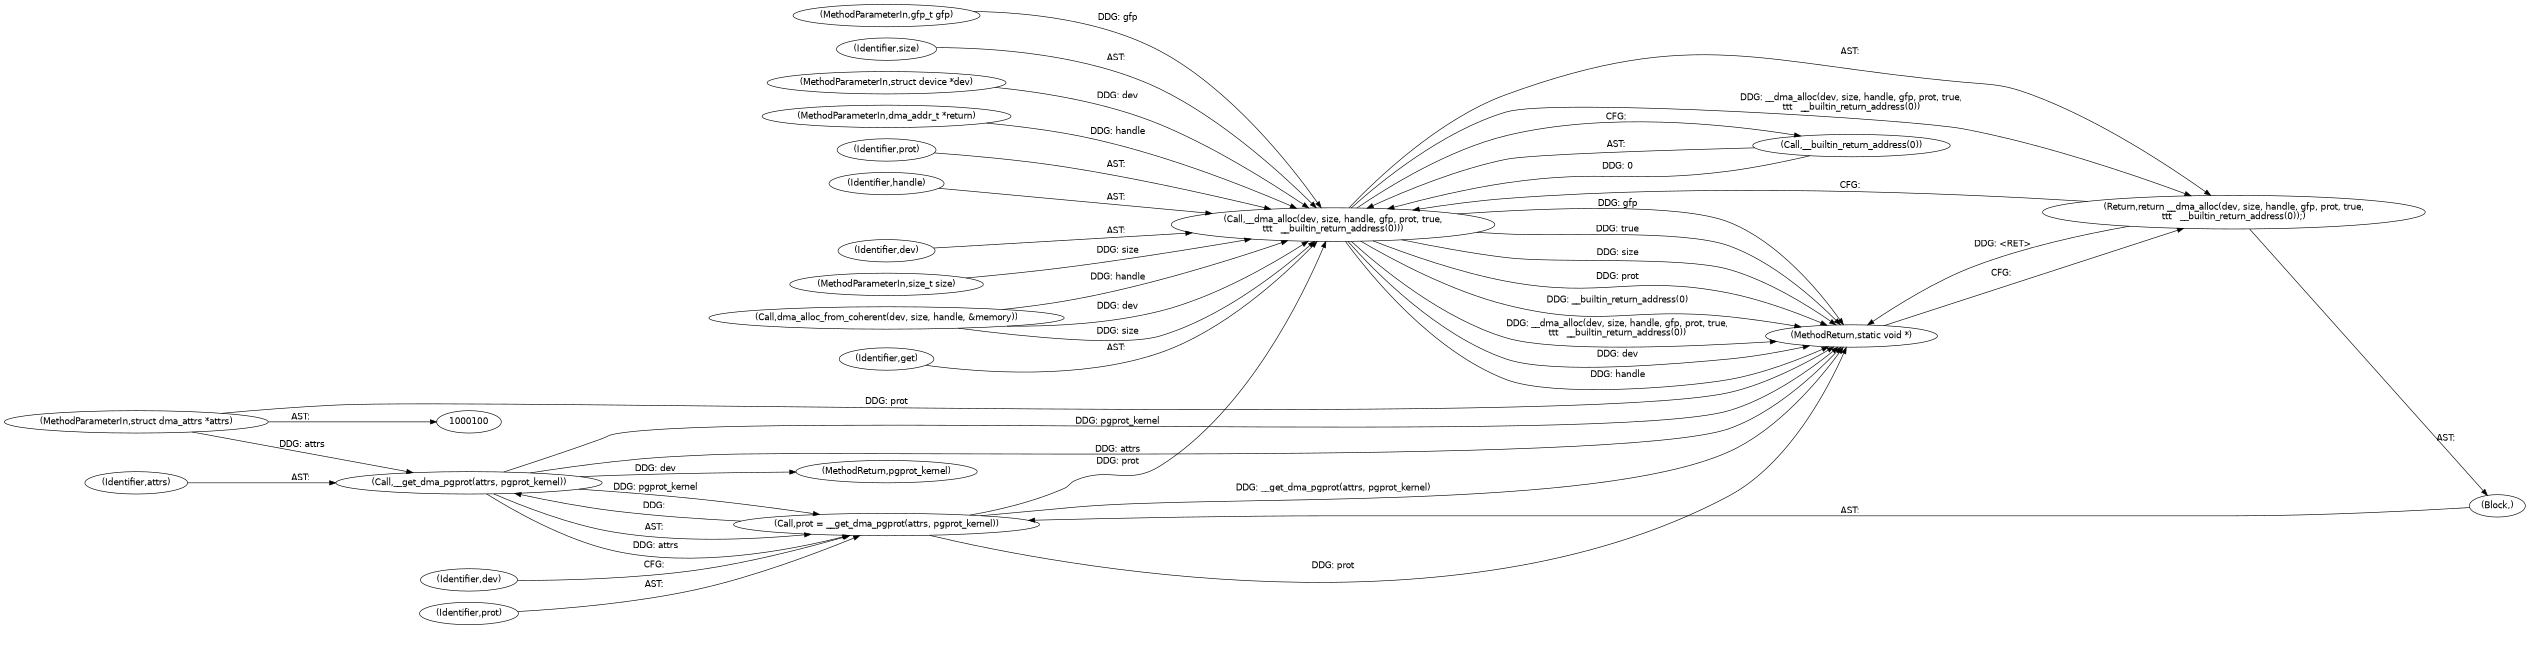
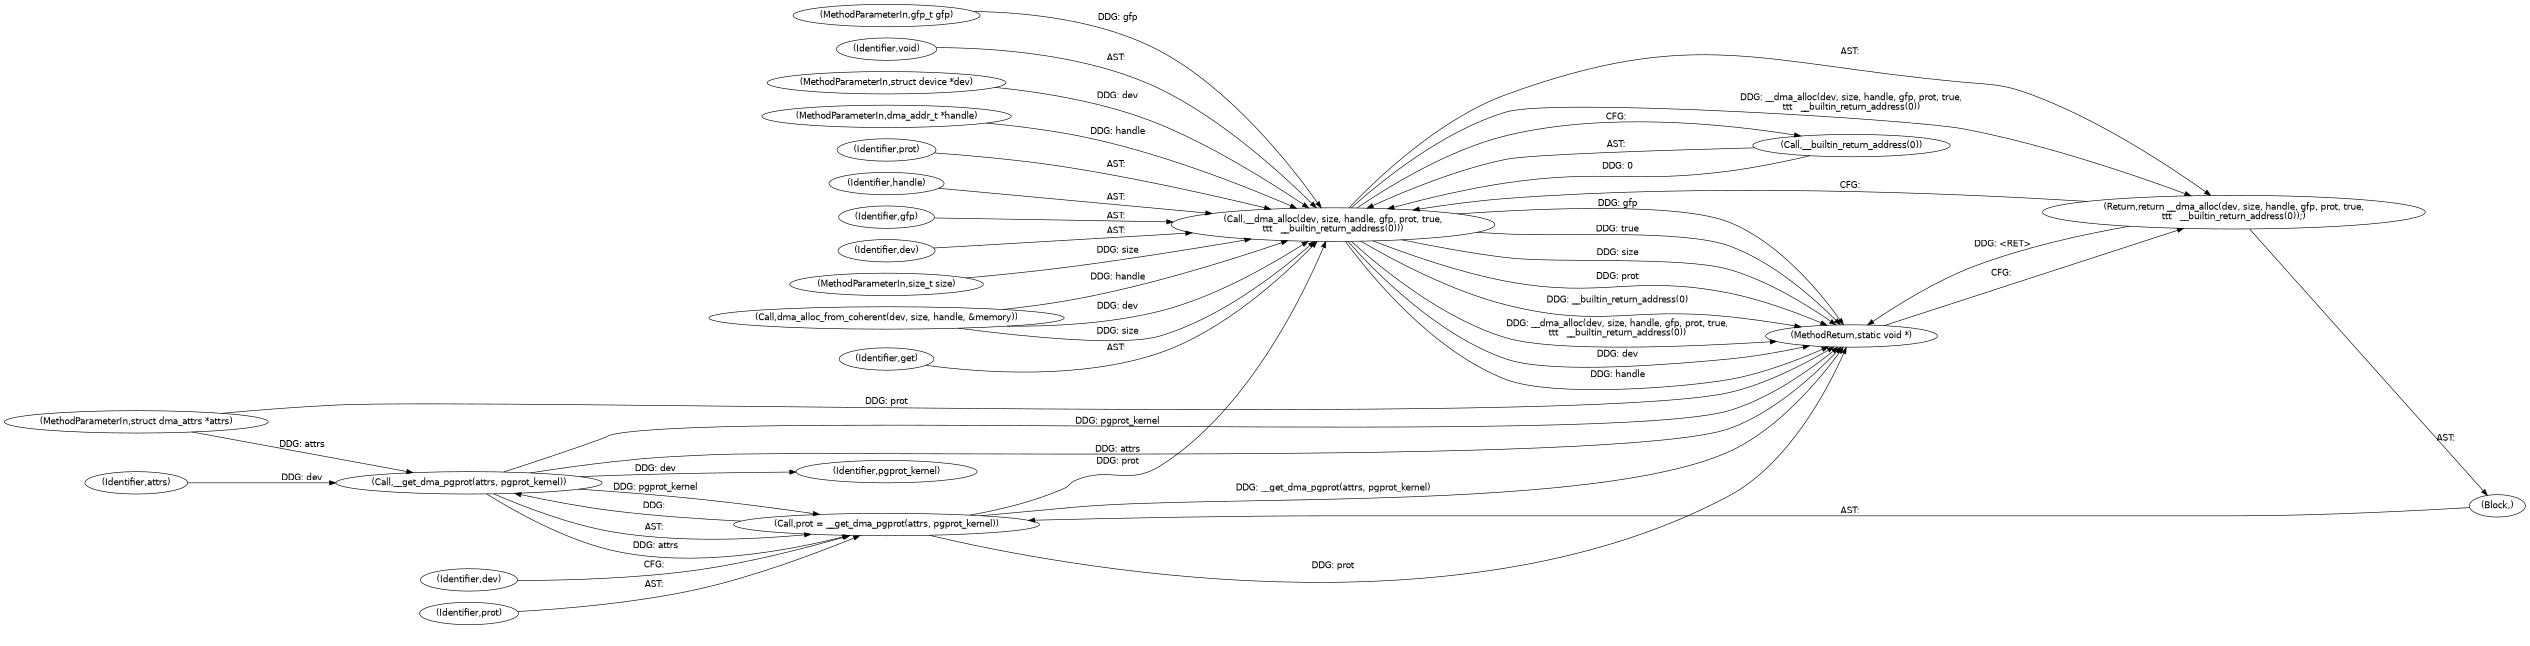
node "(Identifier,size)": label "(Identifier,size)" -> "(Identifier,void)"
node "(MethodParameterIn,dma_addr_t *return)": label "(MethodParameterIn,dma_addr_t *return)" -> "(MethodParameterIn,dma_addr_t *handle)"
node "(Identifier,gfp)": added
node "1000100": removed
node "(MethodReturn,pgprot_kernel)": label "(MethodReturn,pgprot_kernel)" -> "(Identifier,pgprot_kernel)"
edge "(Identifier,attrs)" -> "(Call,__get_dma_pgprot(attrs, pgprot_kernel))": label "AST: " -> "DDG: dev"
